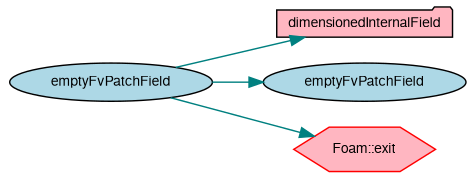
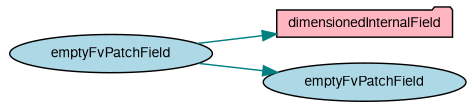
node "Foam::exit": removed
